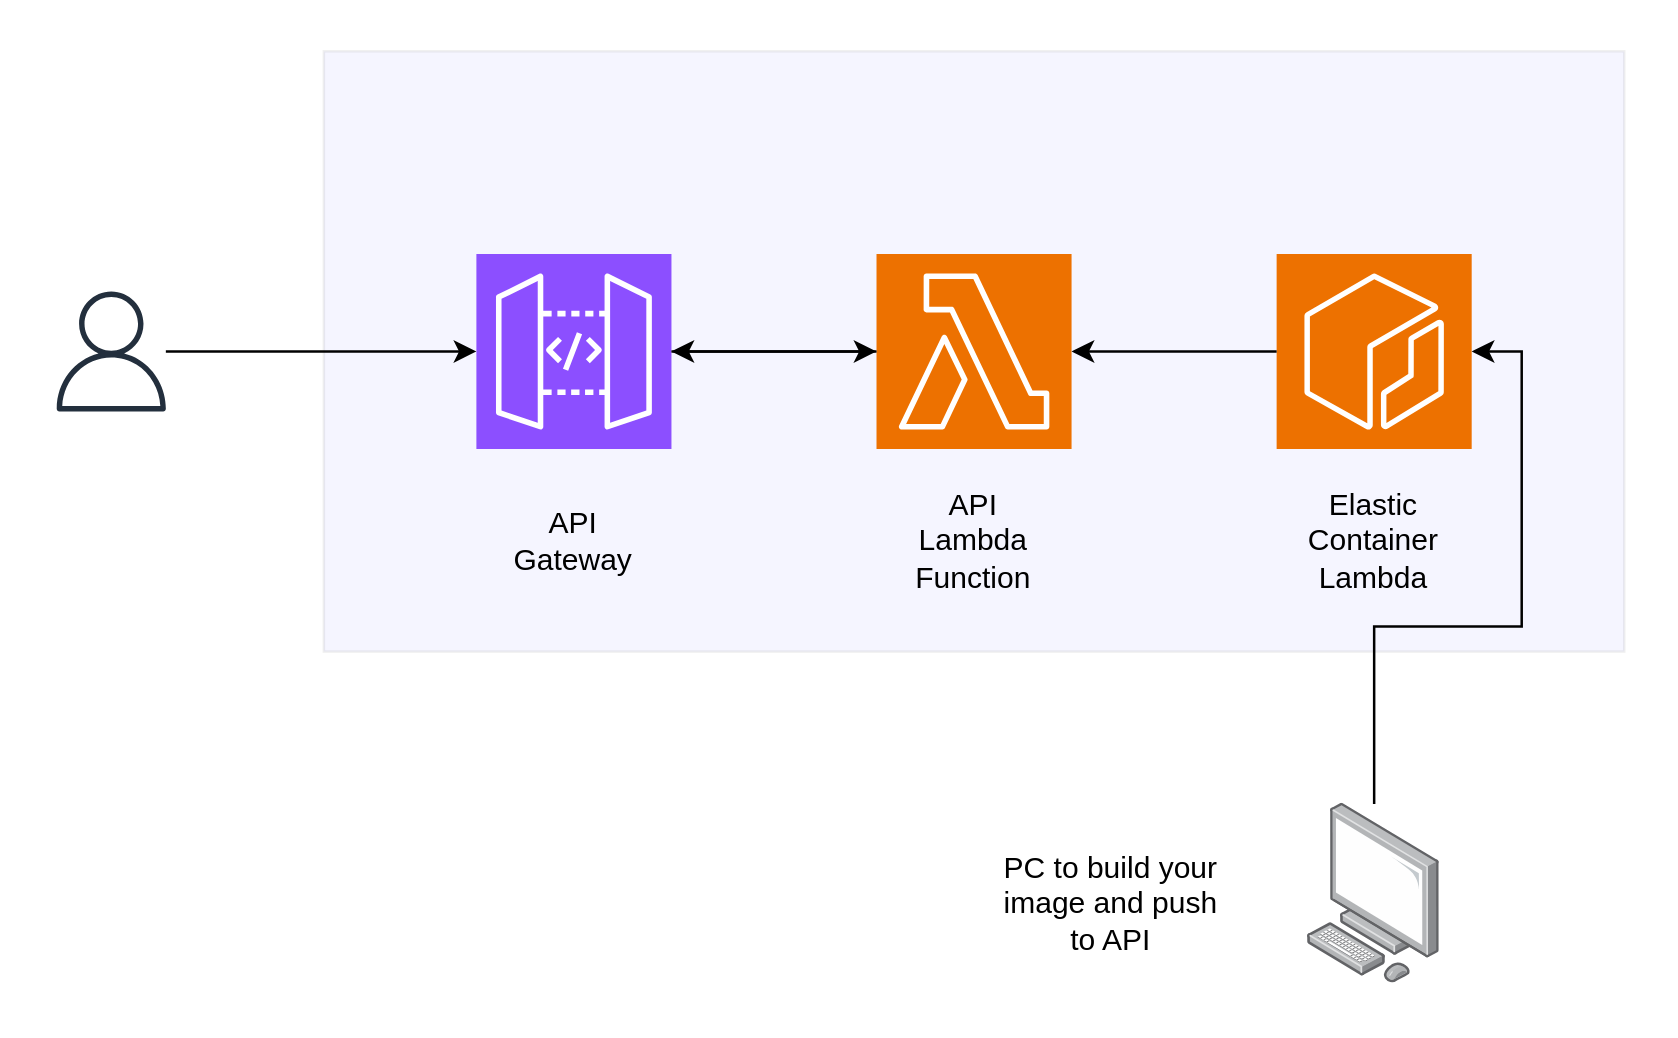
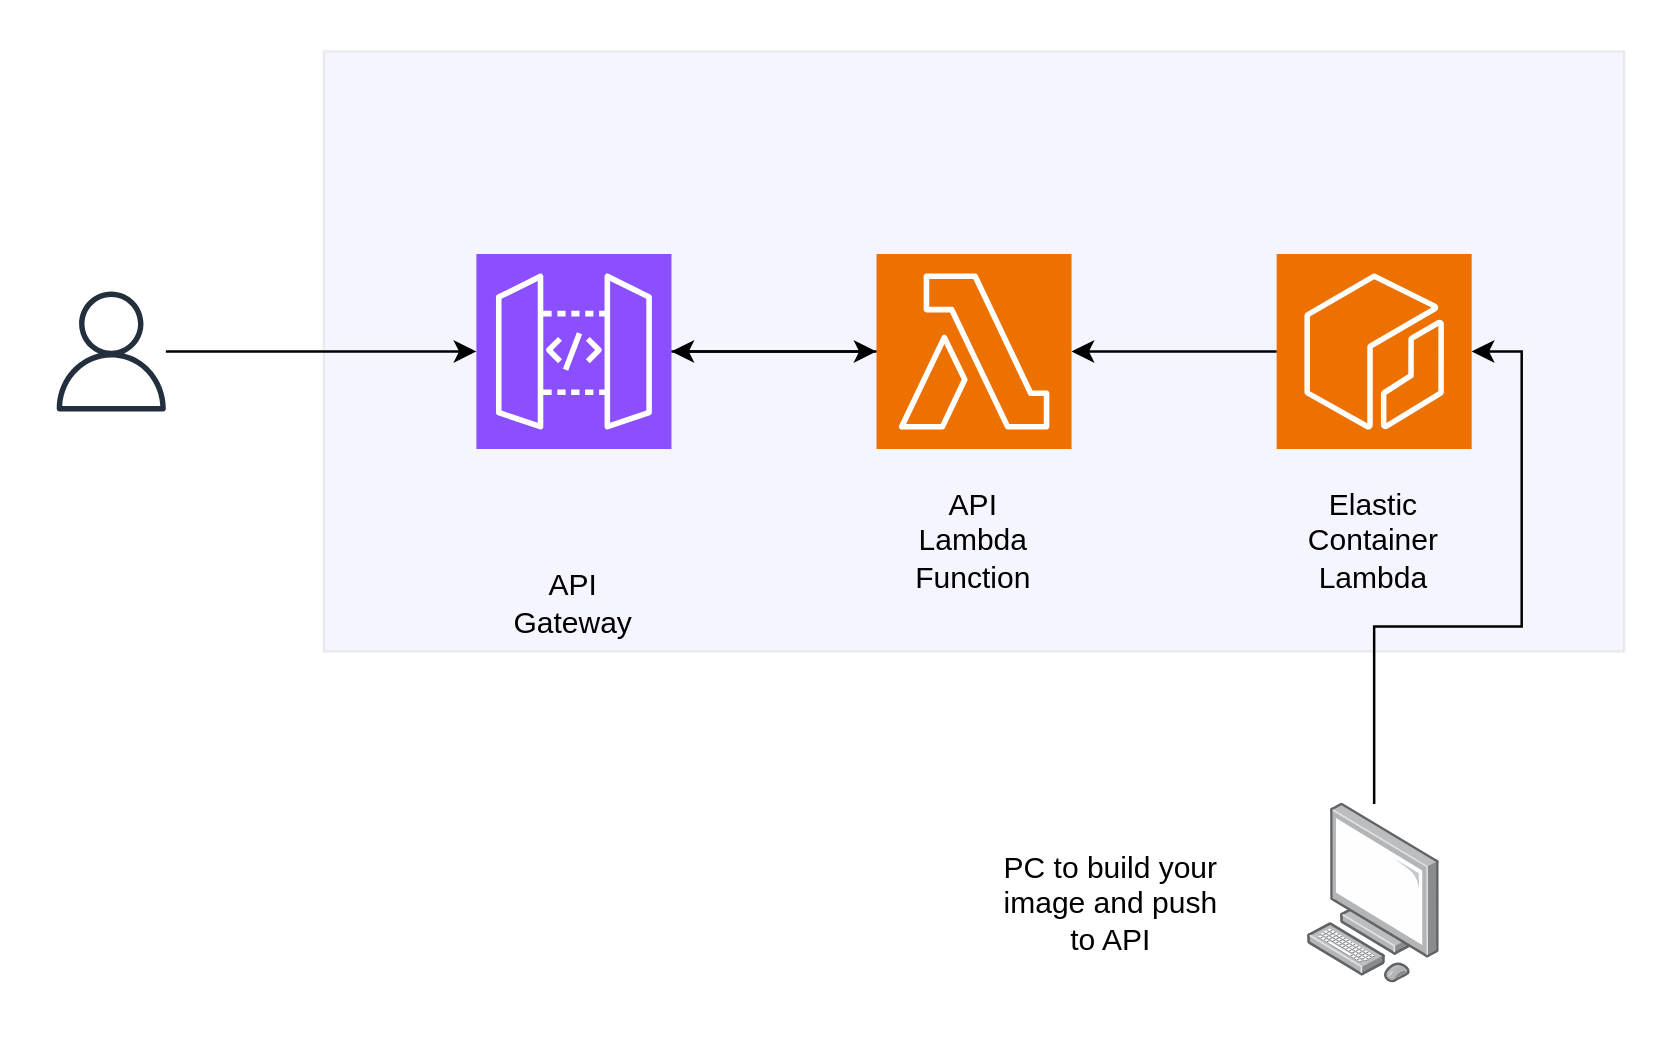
node "API Gateway": moved (574, 541) -> (574, 604)
